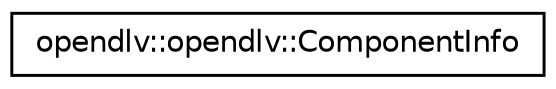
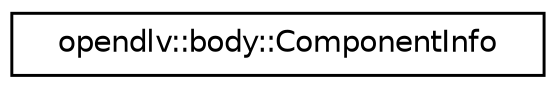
node "opendlv::opendlv::ComponentInfo": label "opendlv::opendlv::ComponentInfo" -> "opendlv::body::ComponentInfo"
